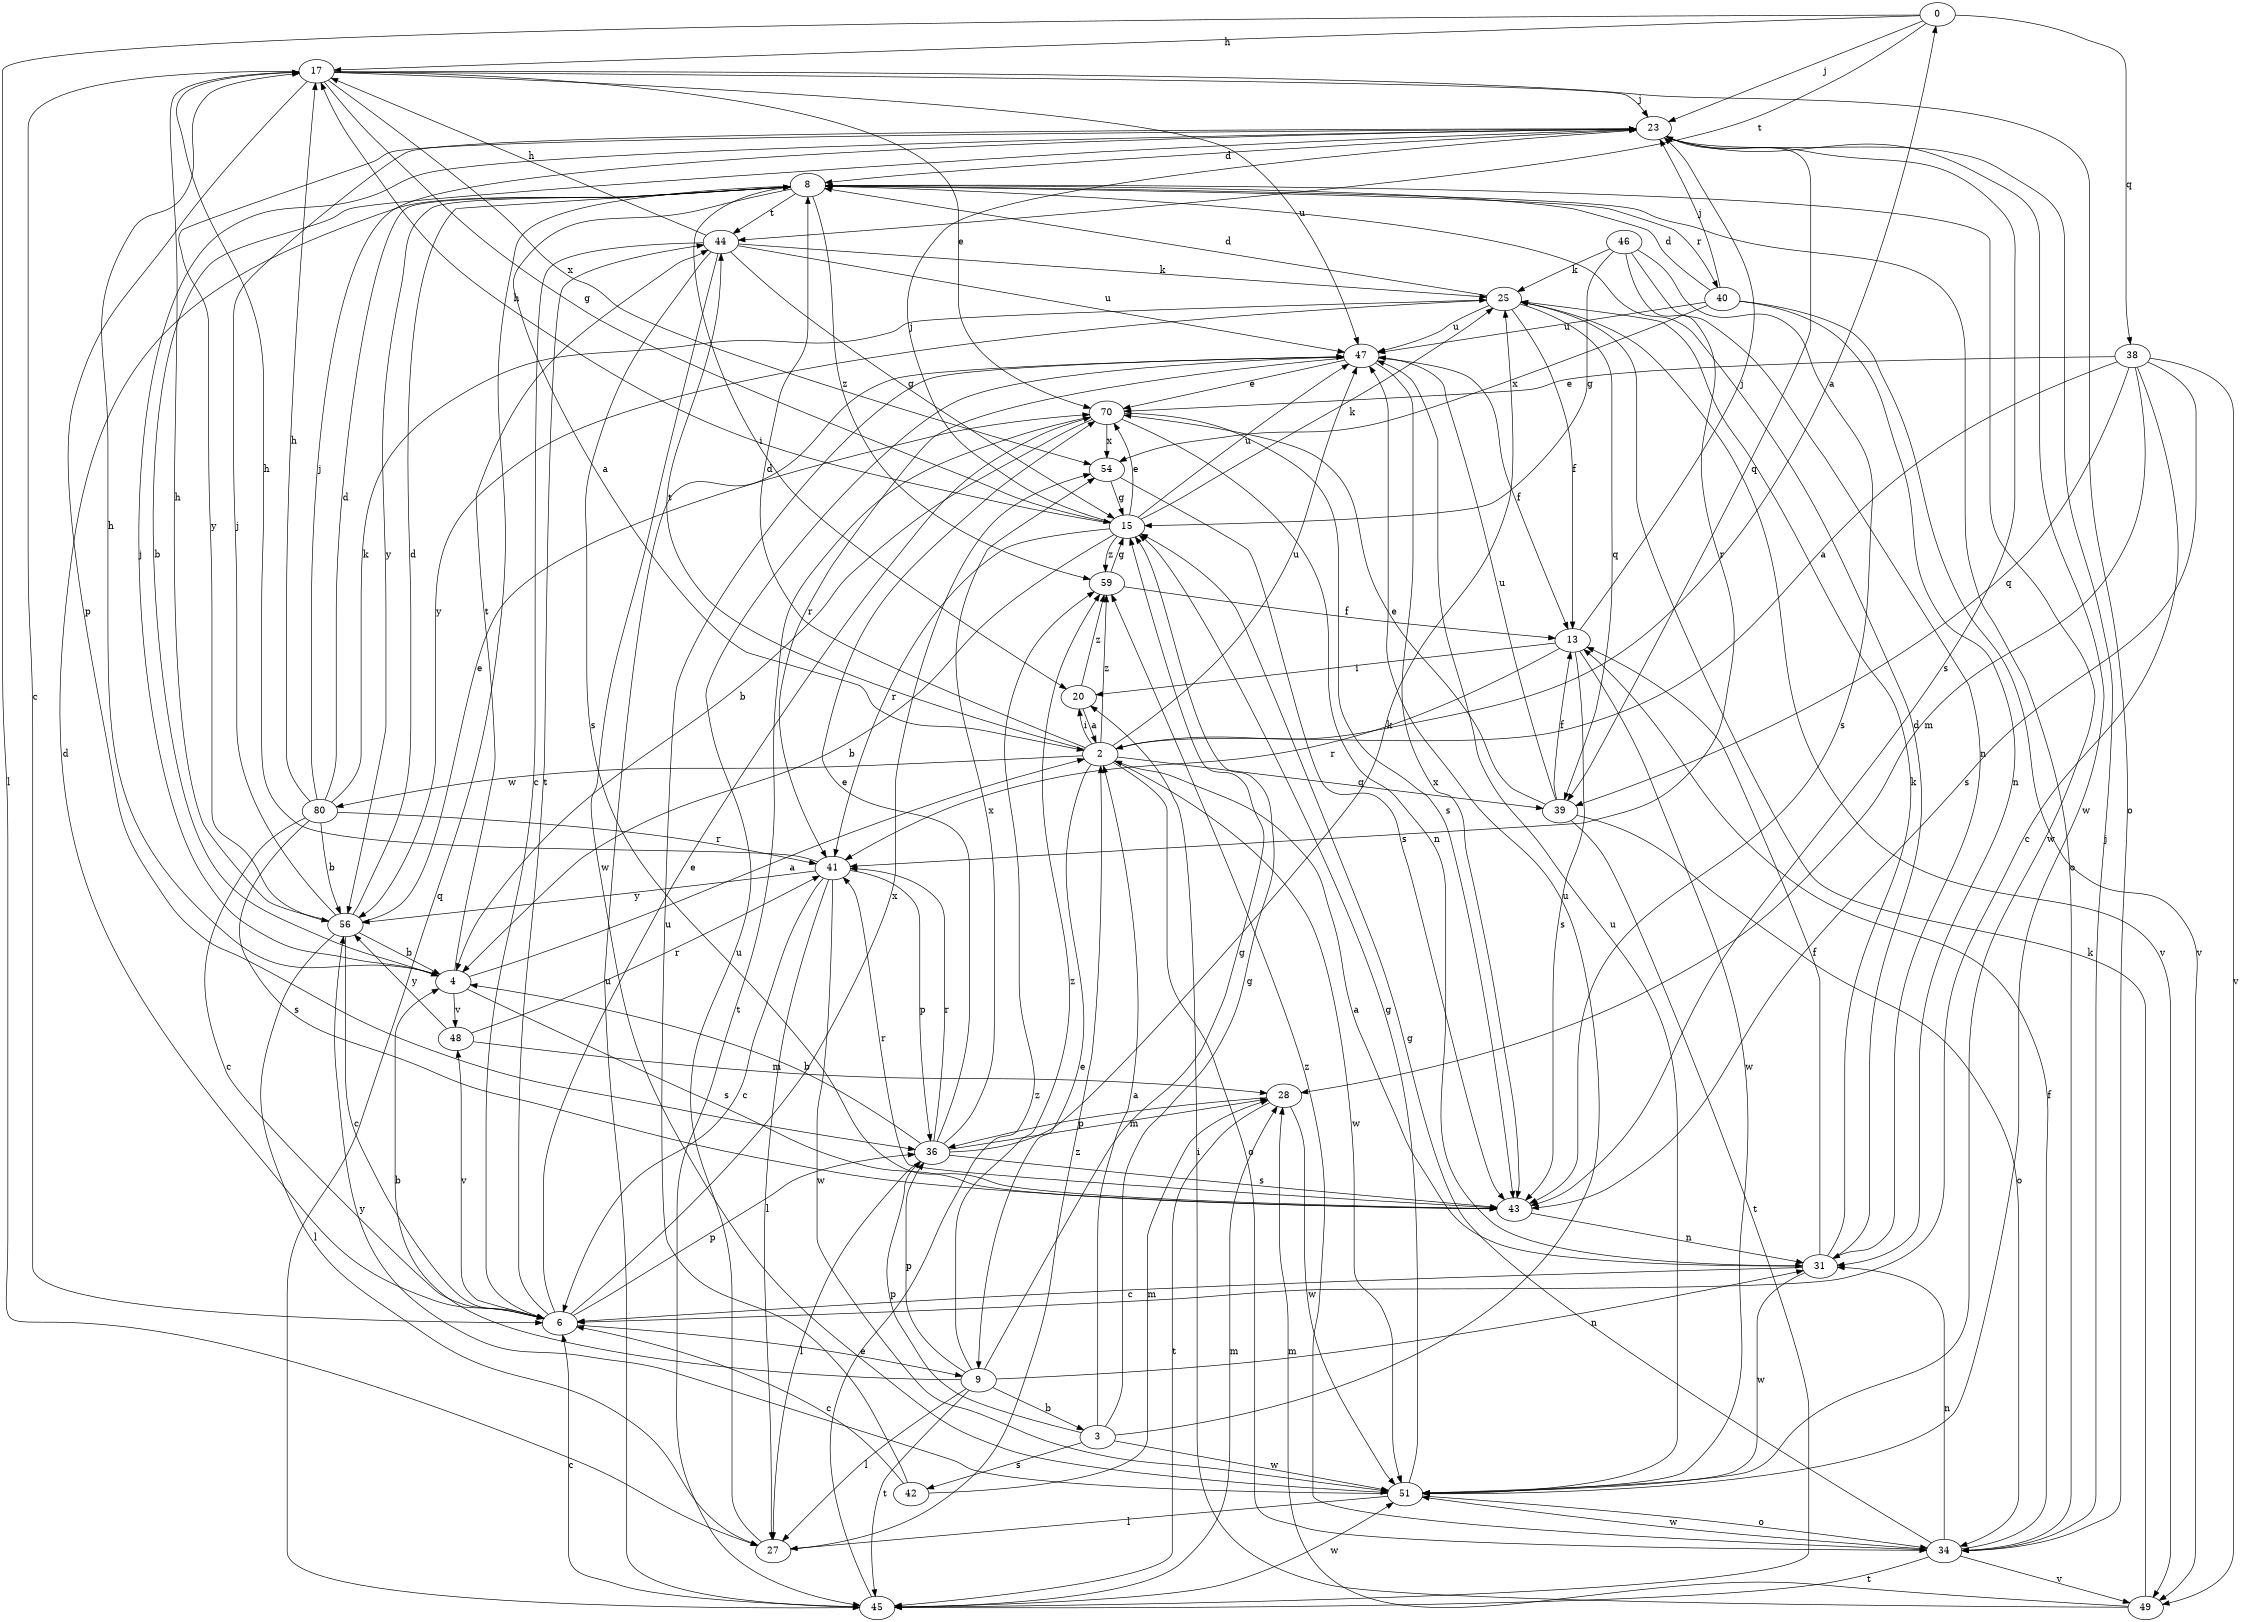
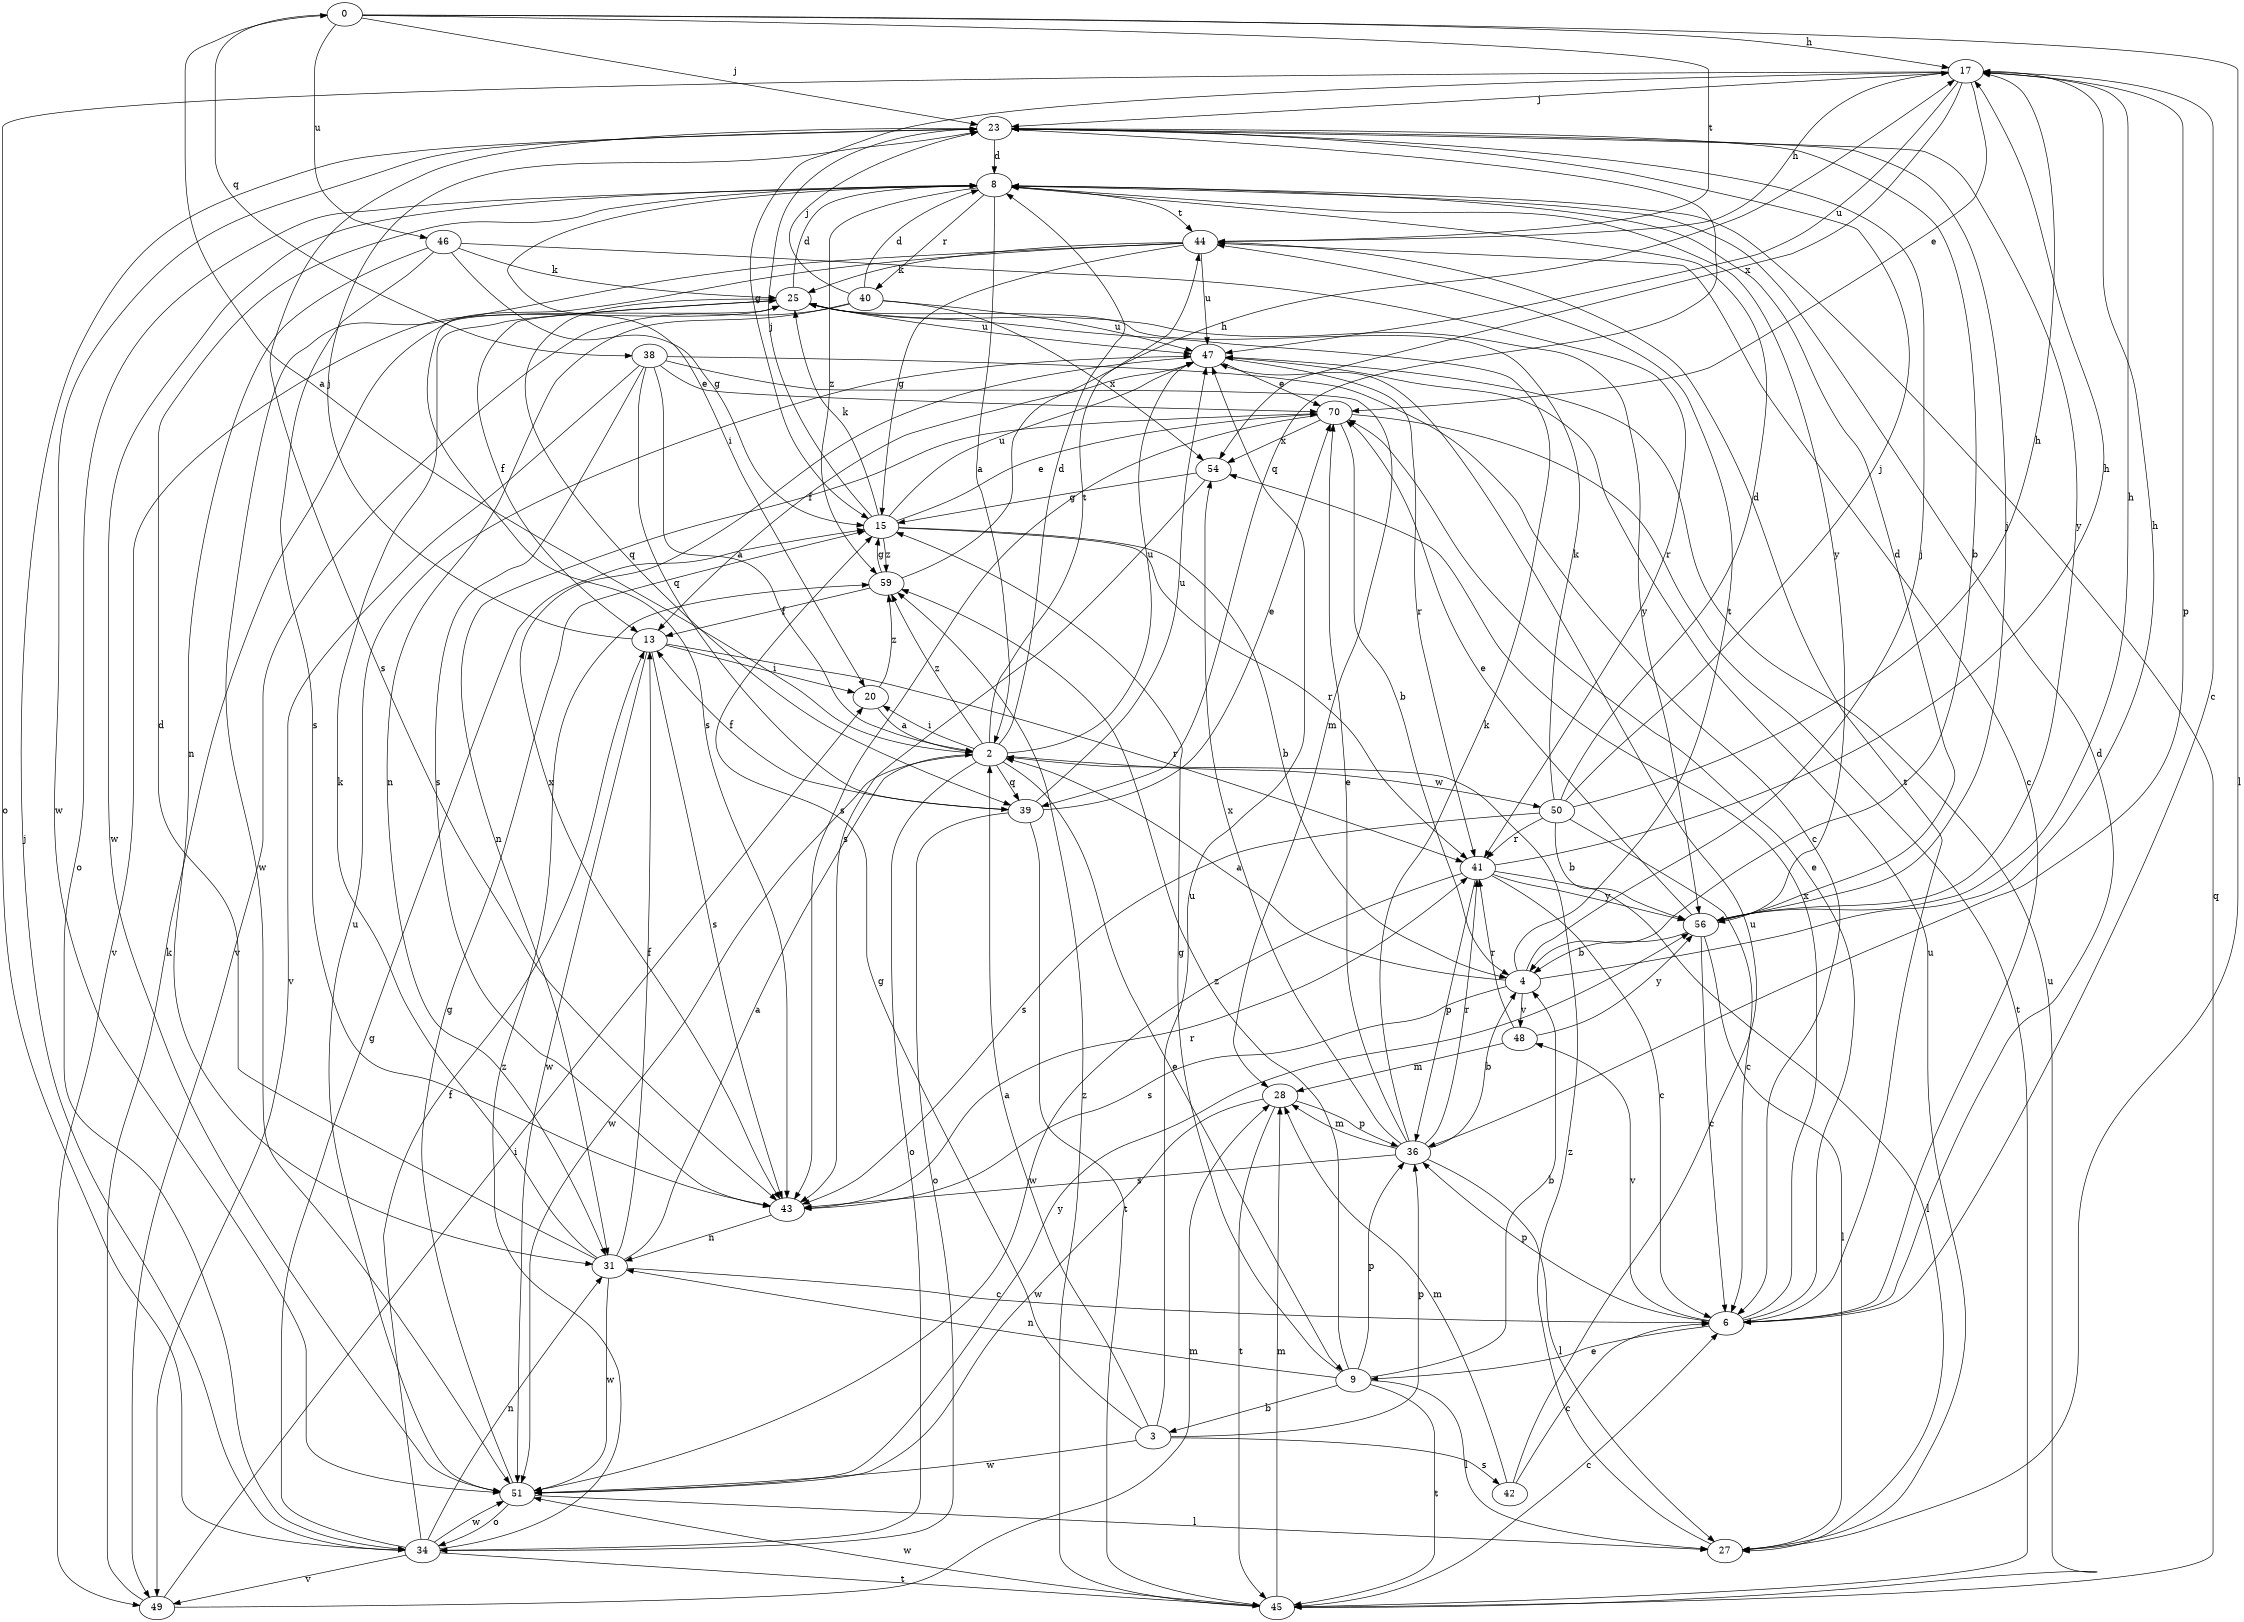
edge "0" -> "46": added, label "u"
edge "15" -> "17": now "59" -> "17"
node "80": label "80" -> "50"
